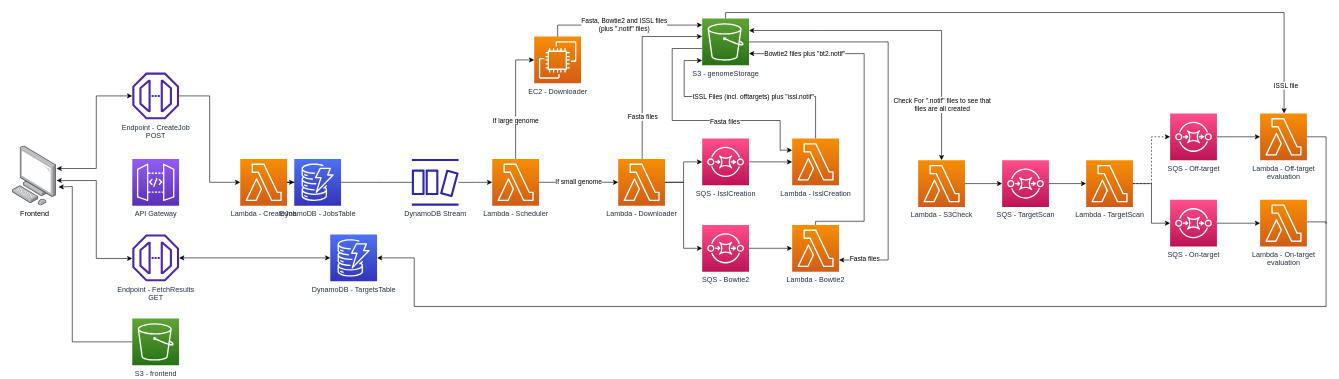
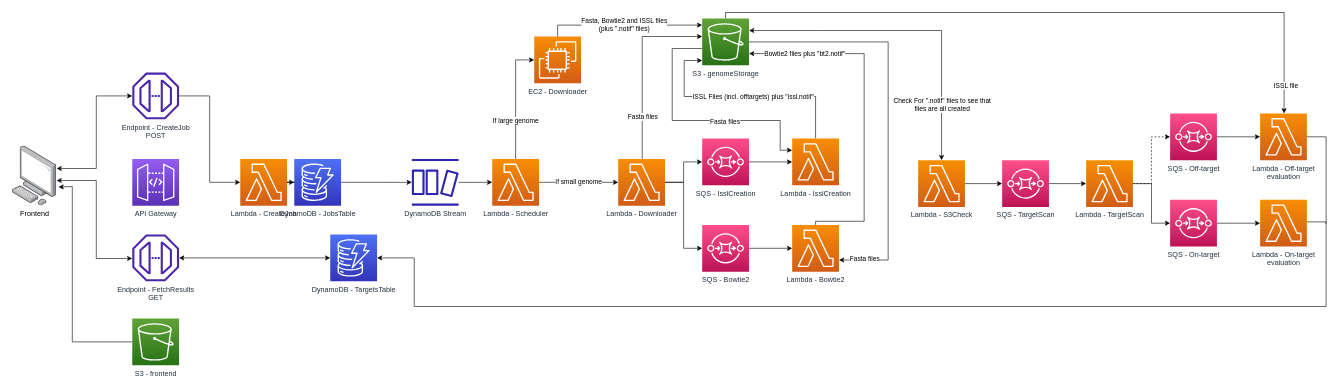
edge "DynamoDB - JobsTable" -- "DynamoDB Stream": arrowhead none -> classic
